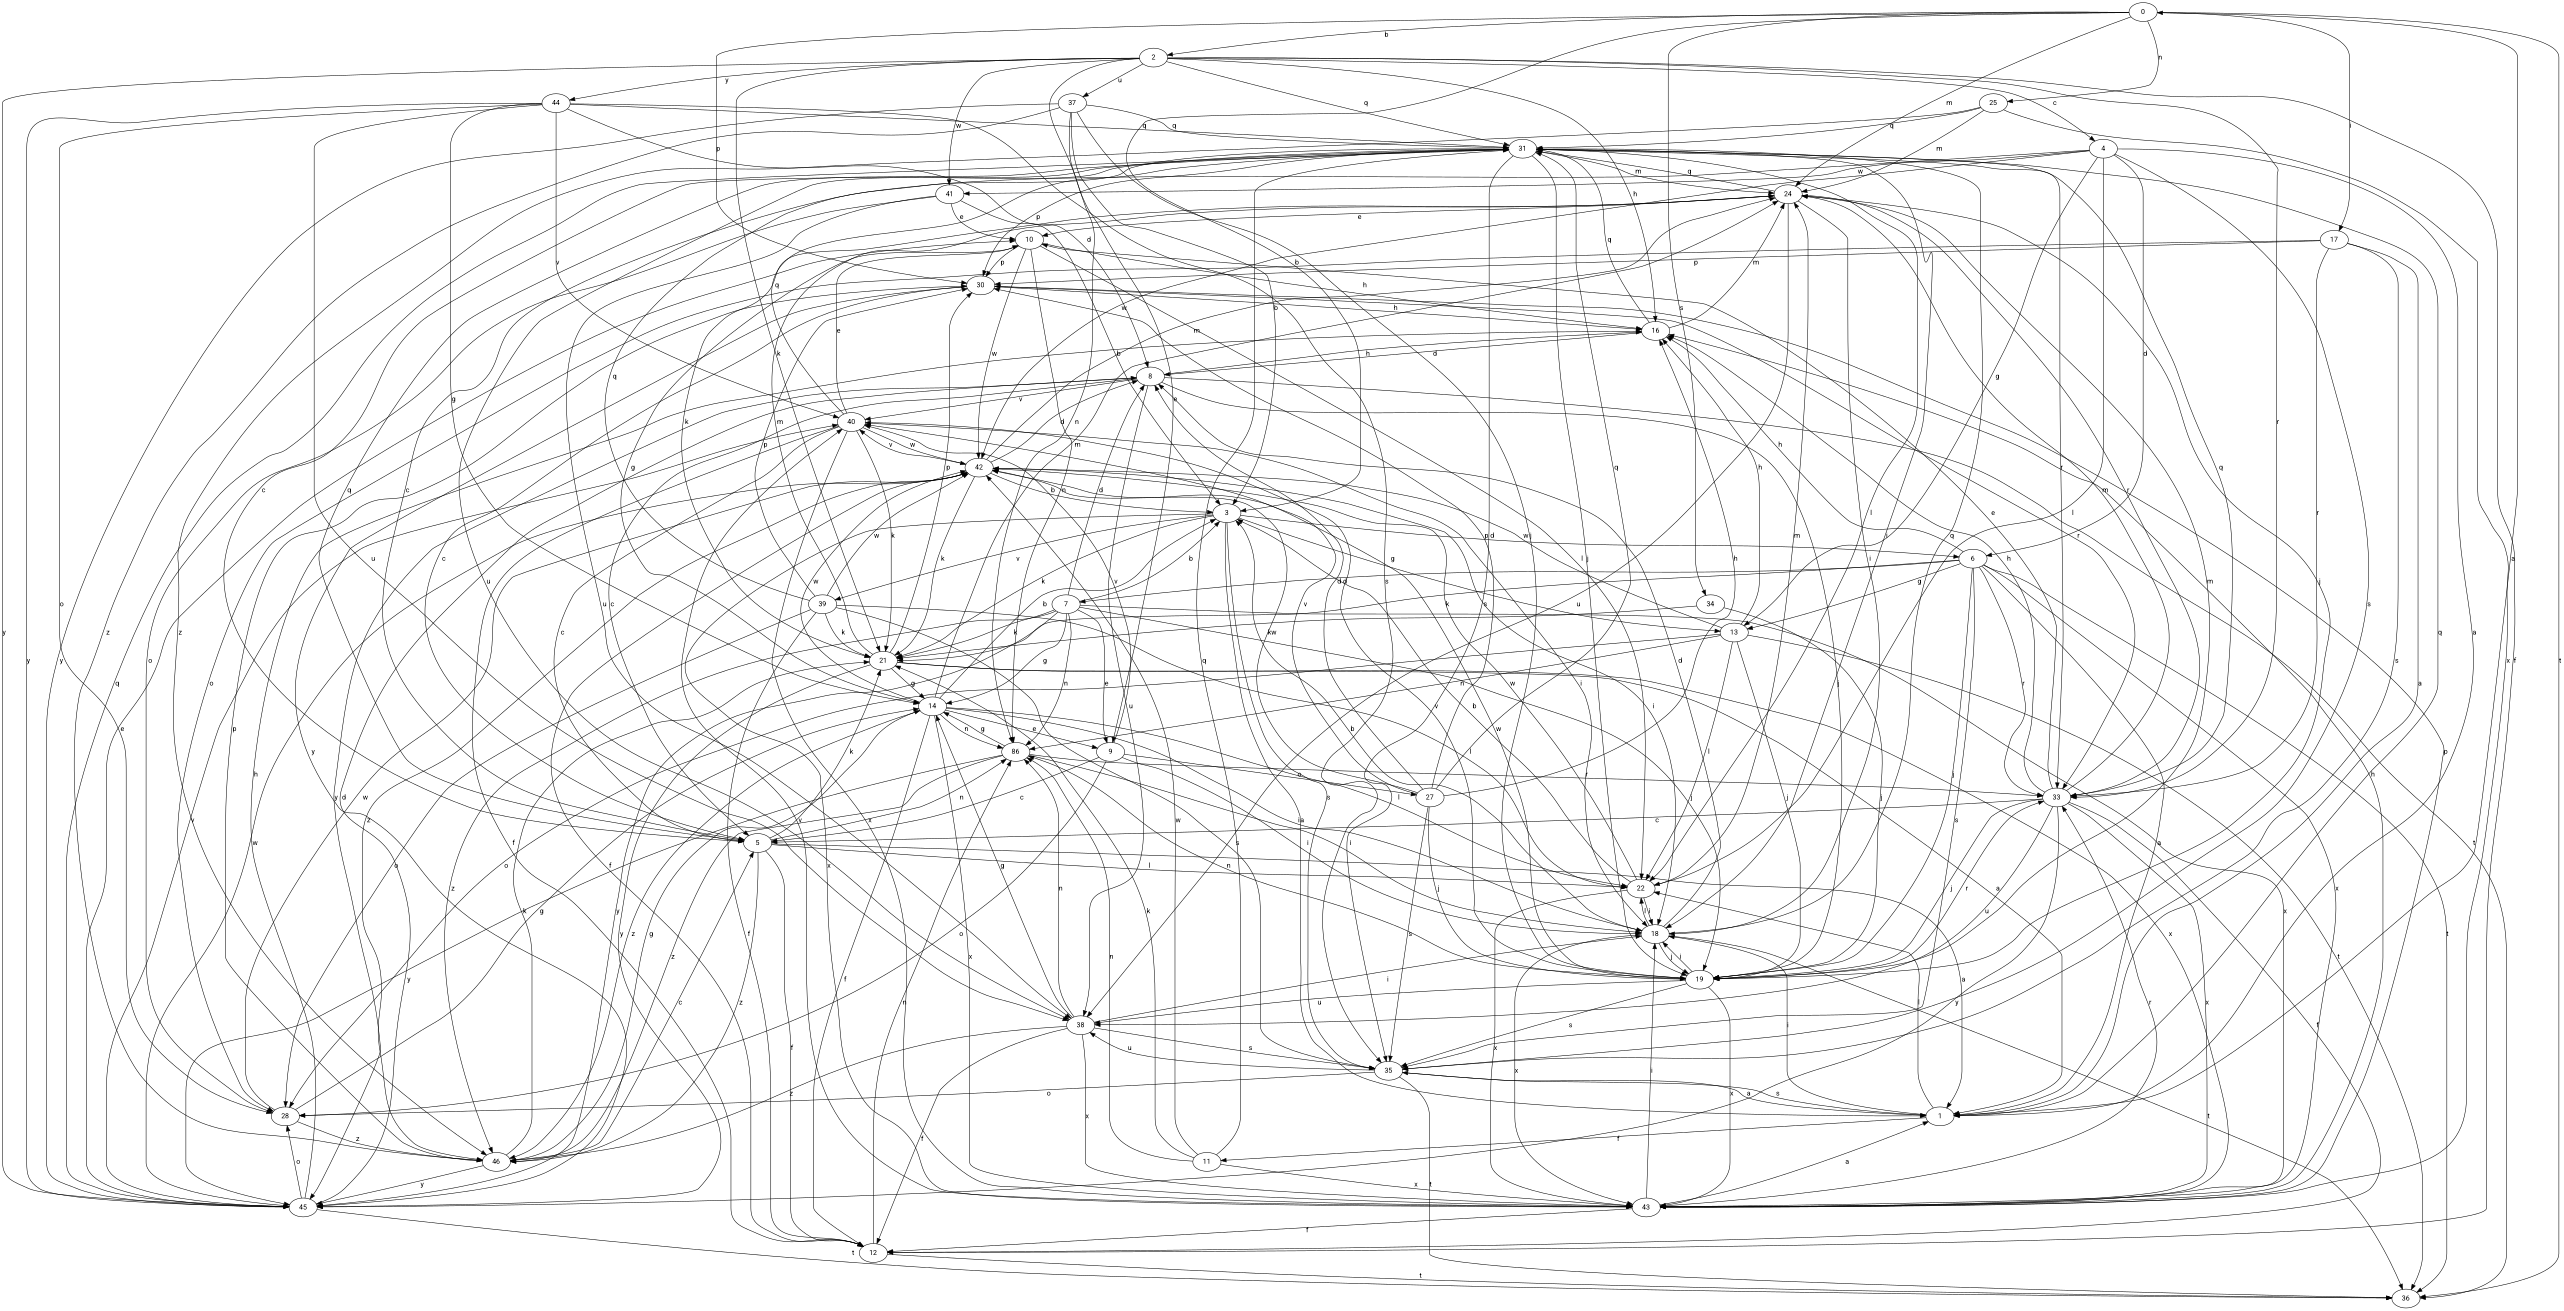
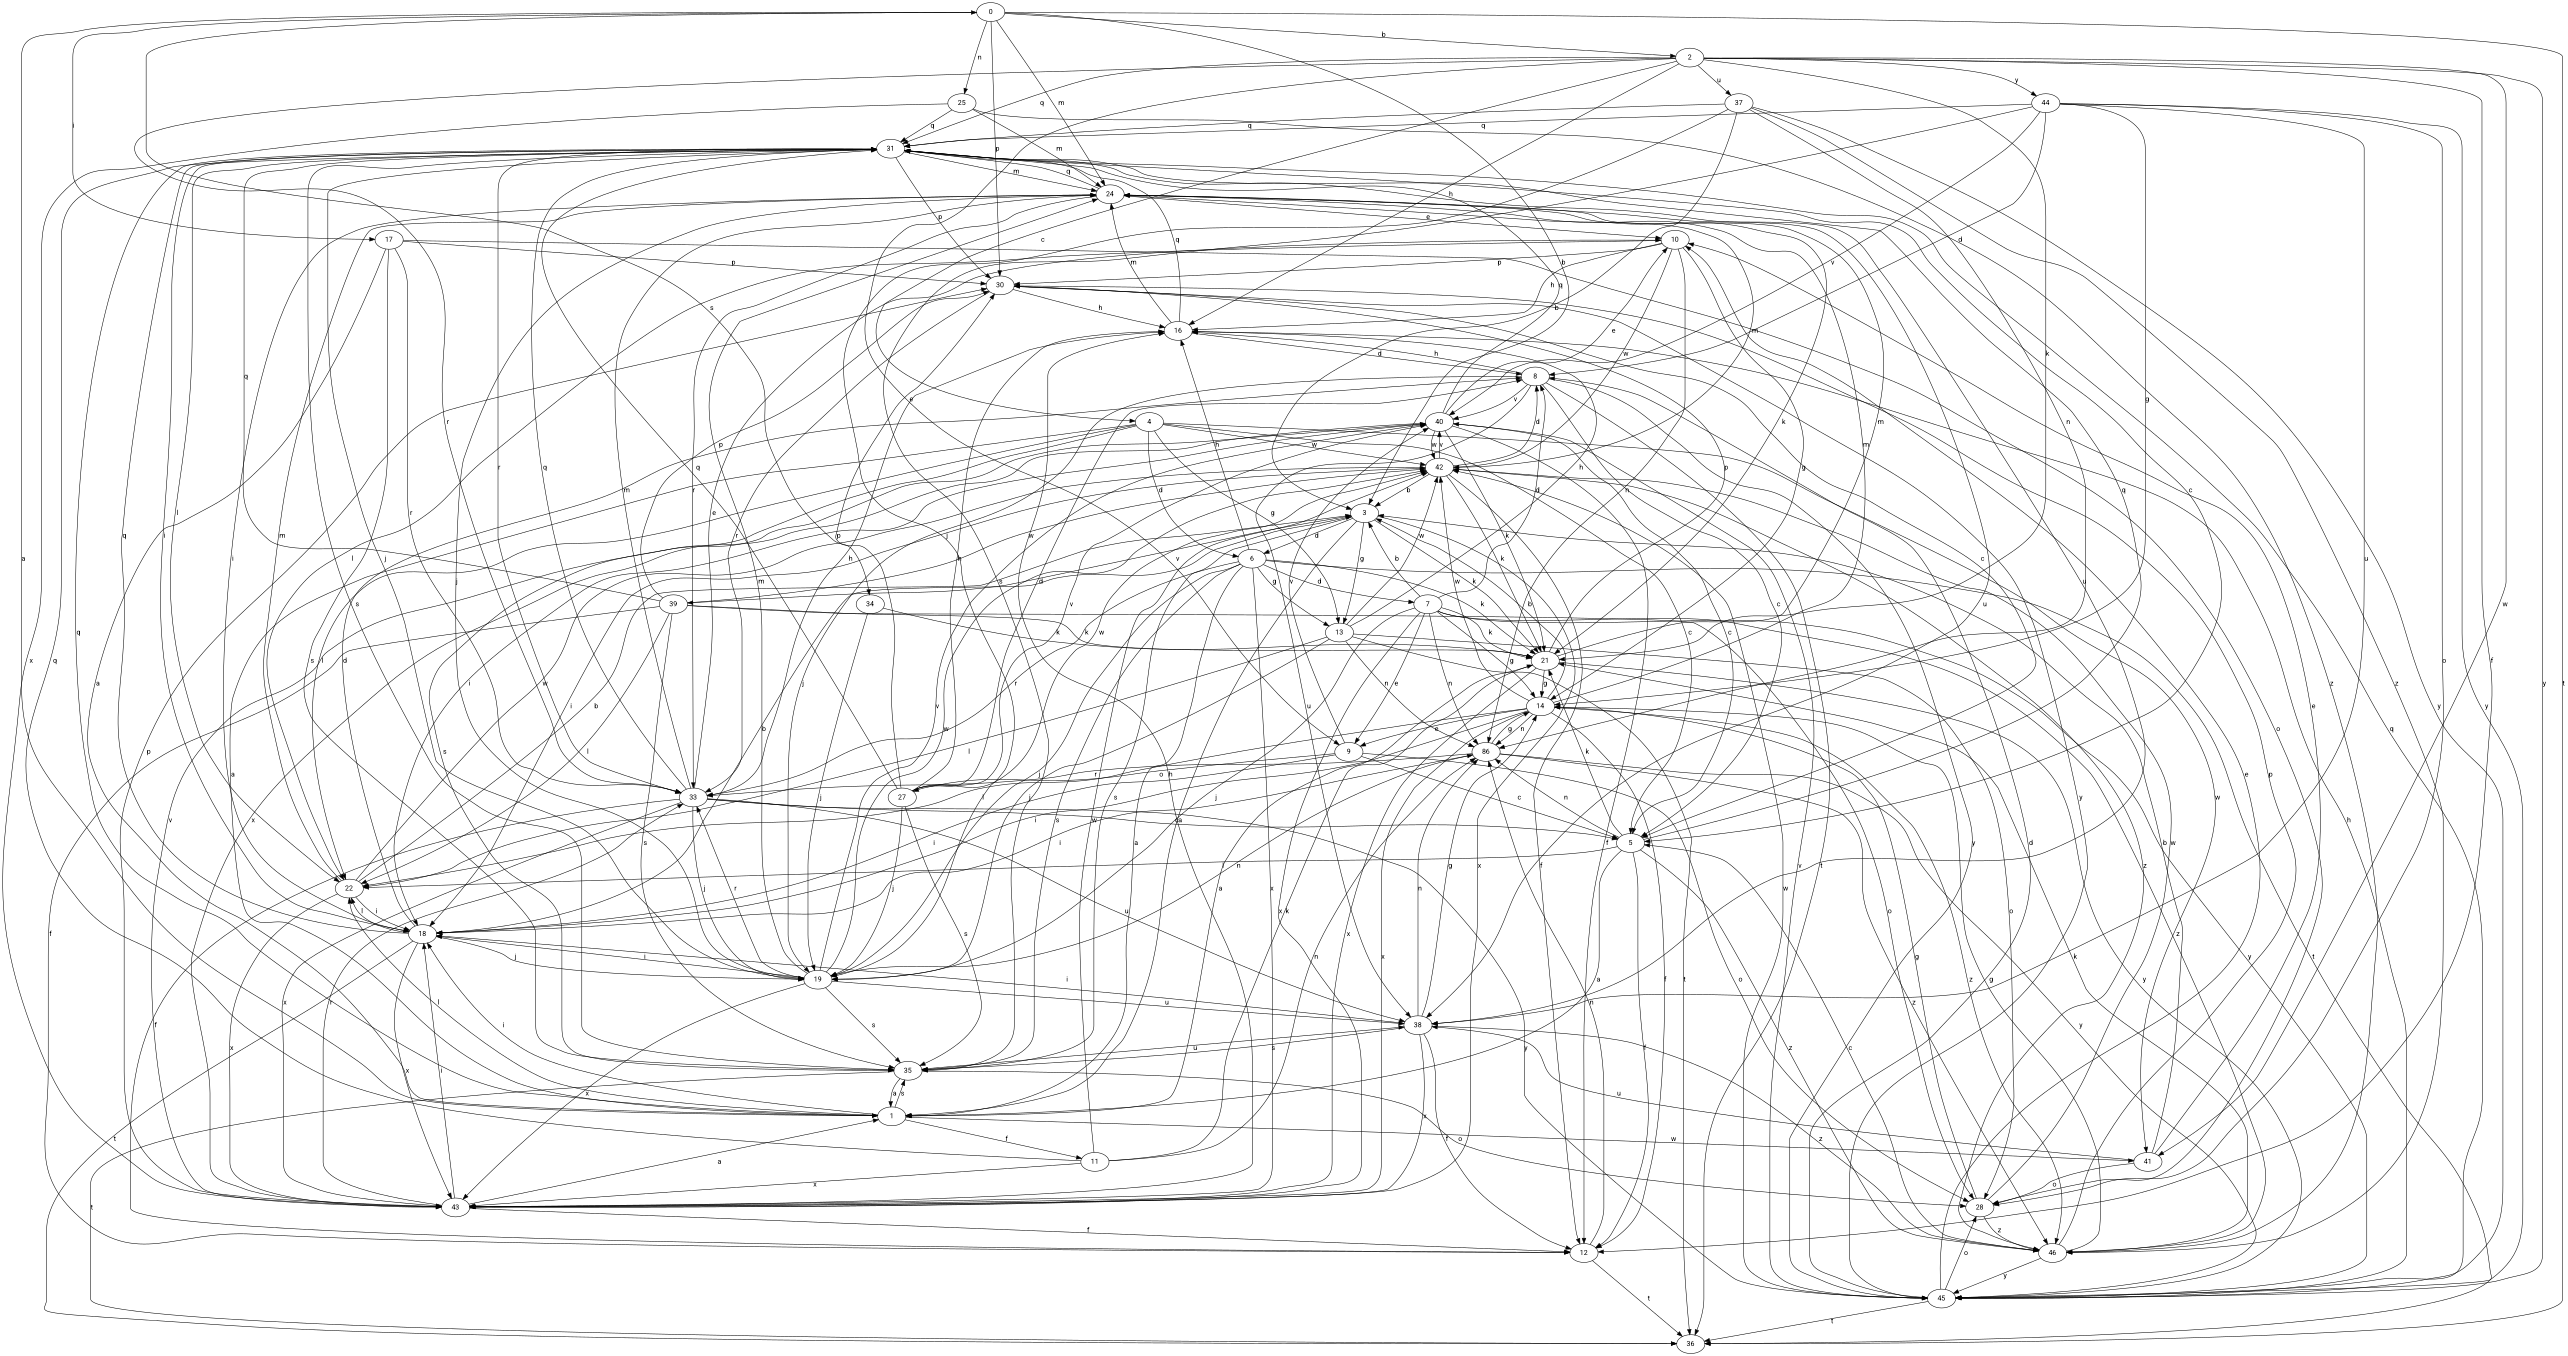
edge "1" -> "41": added, label "w"
